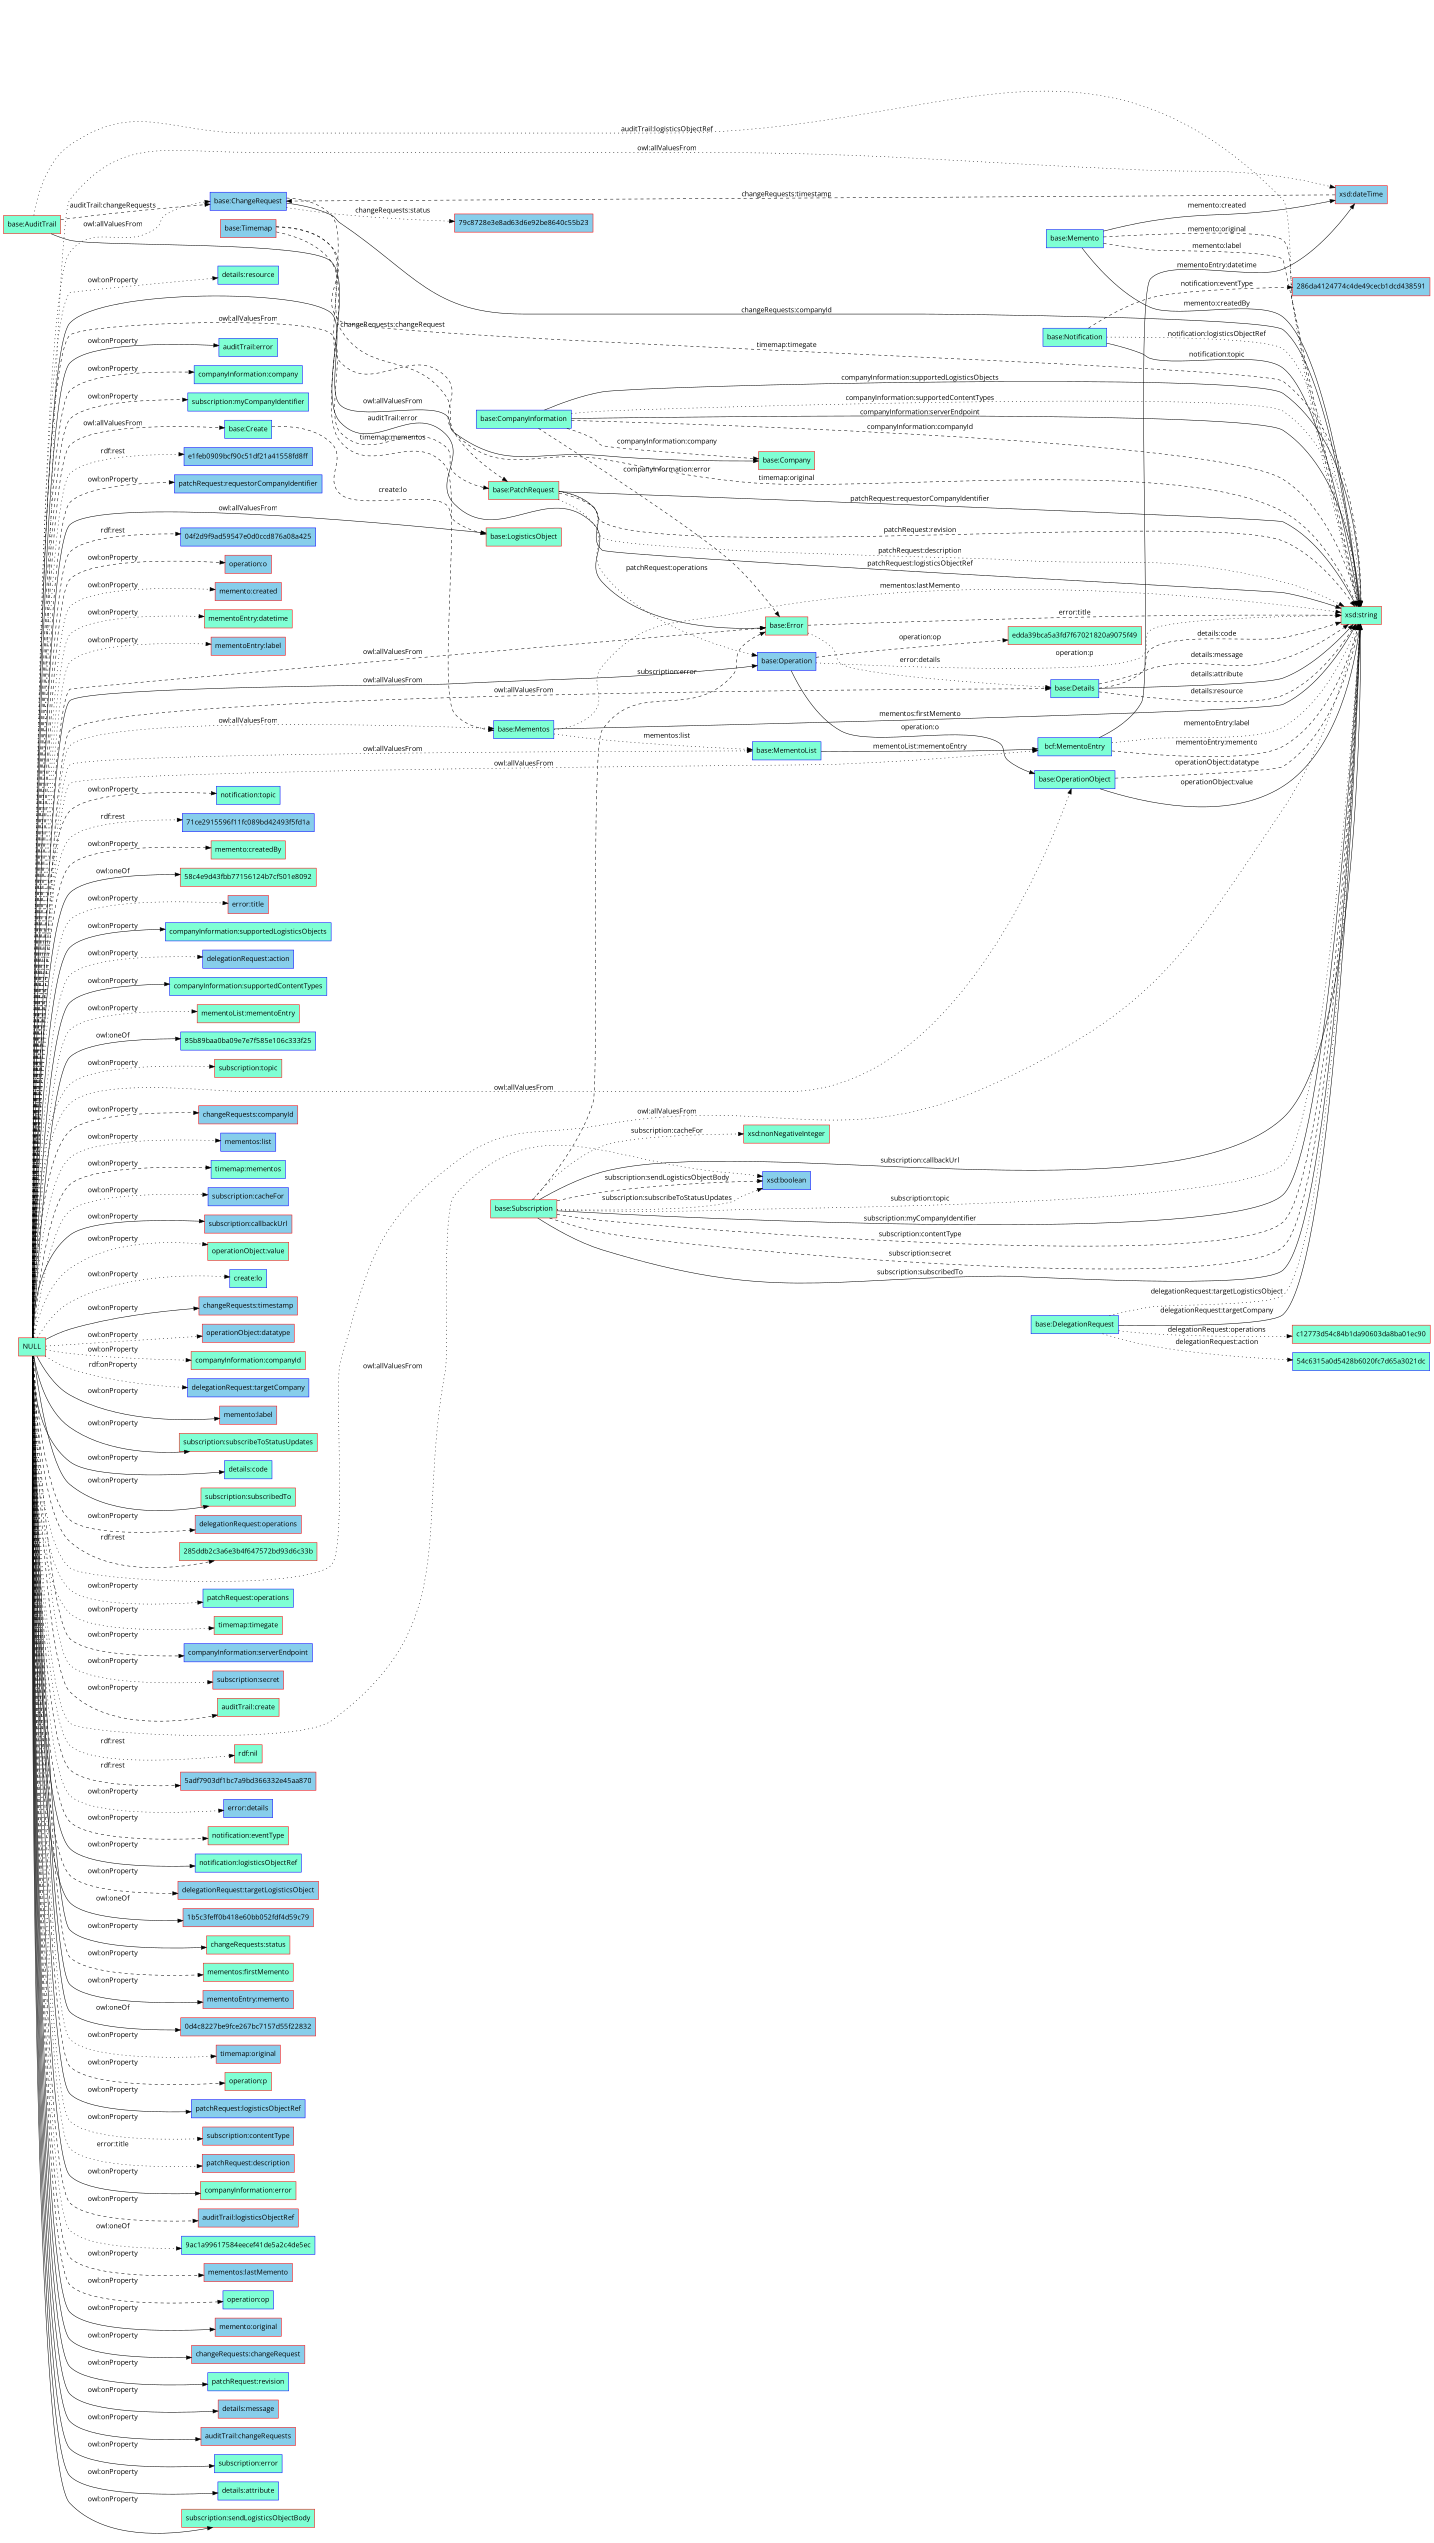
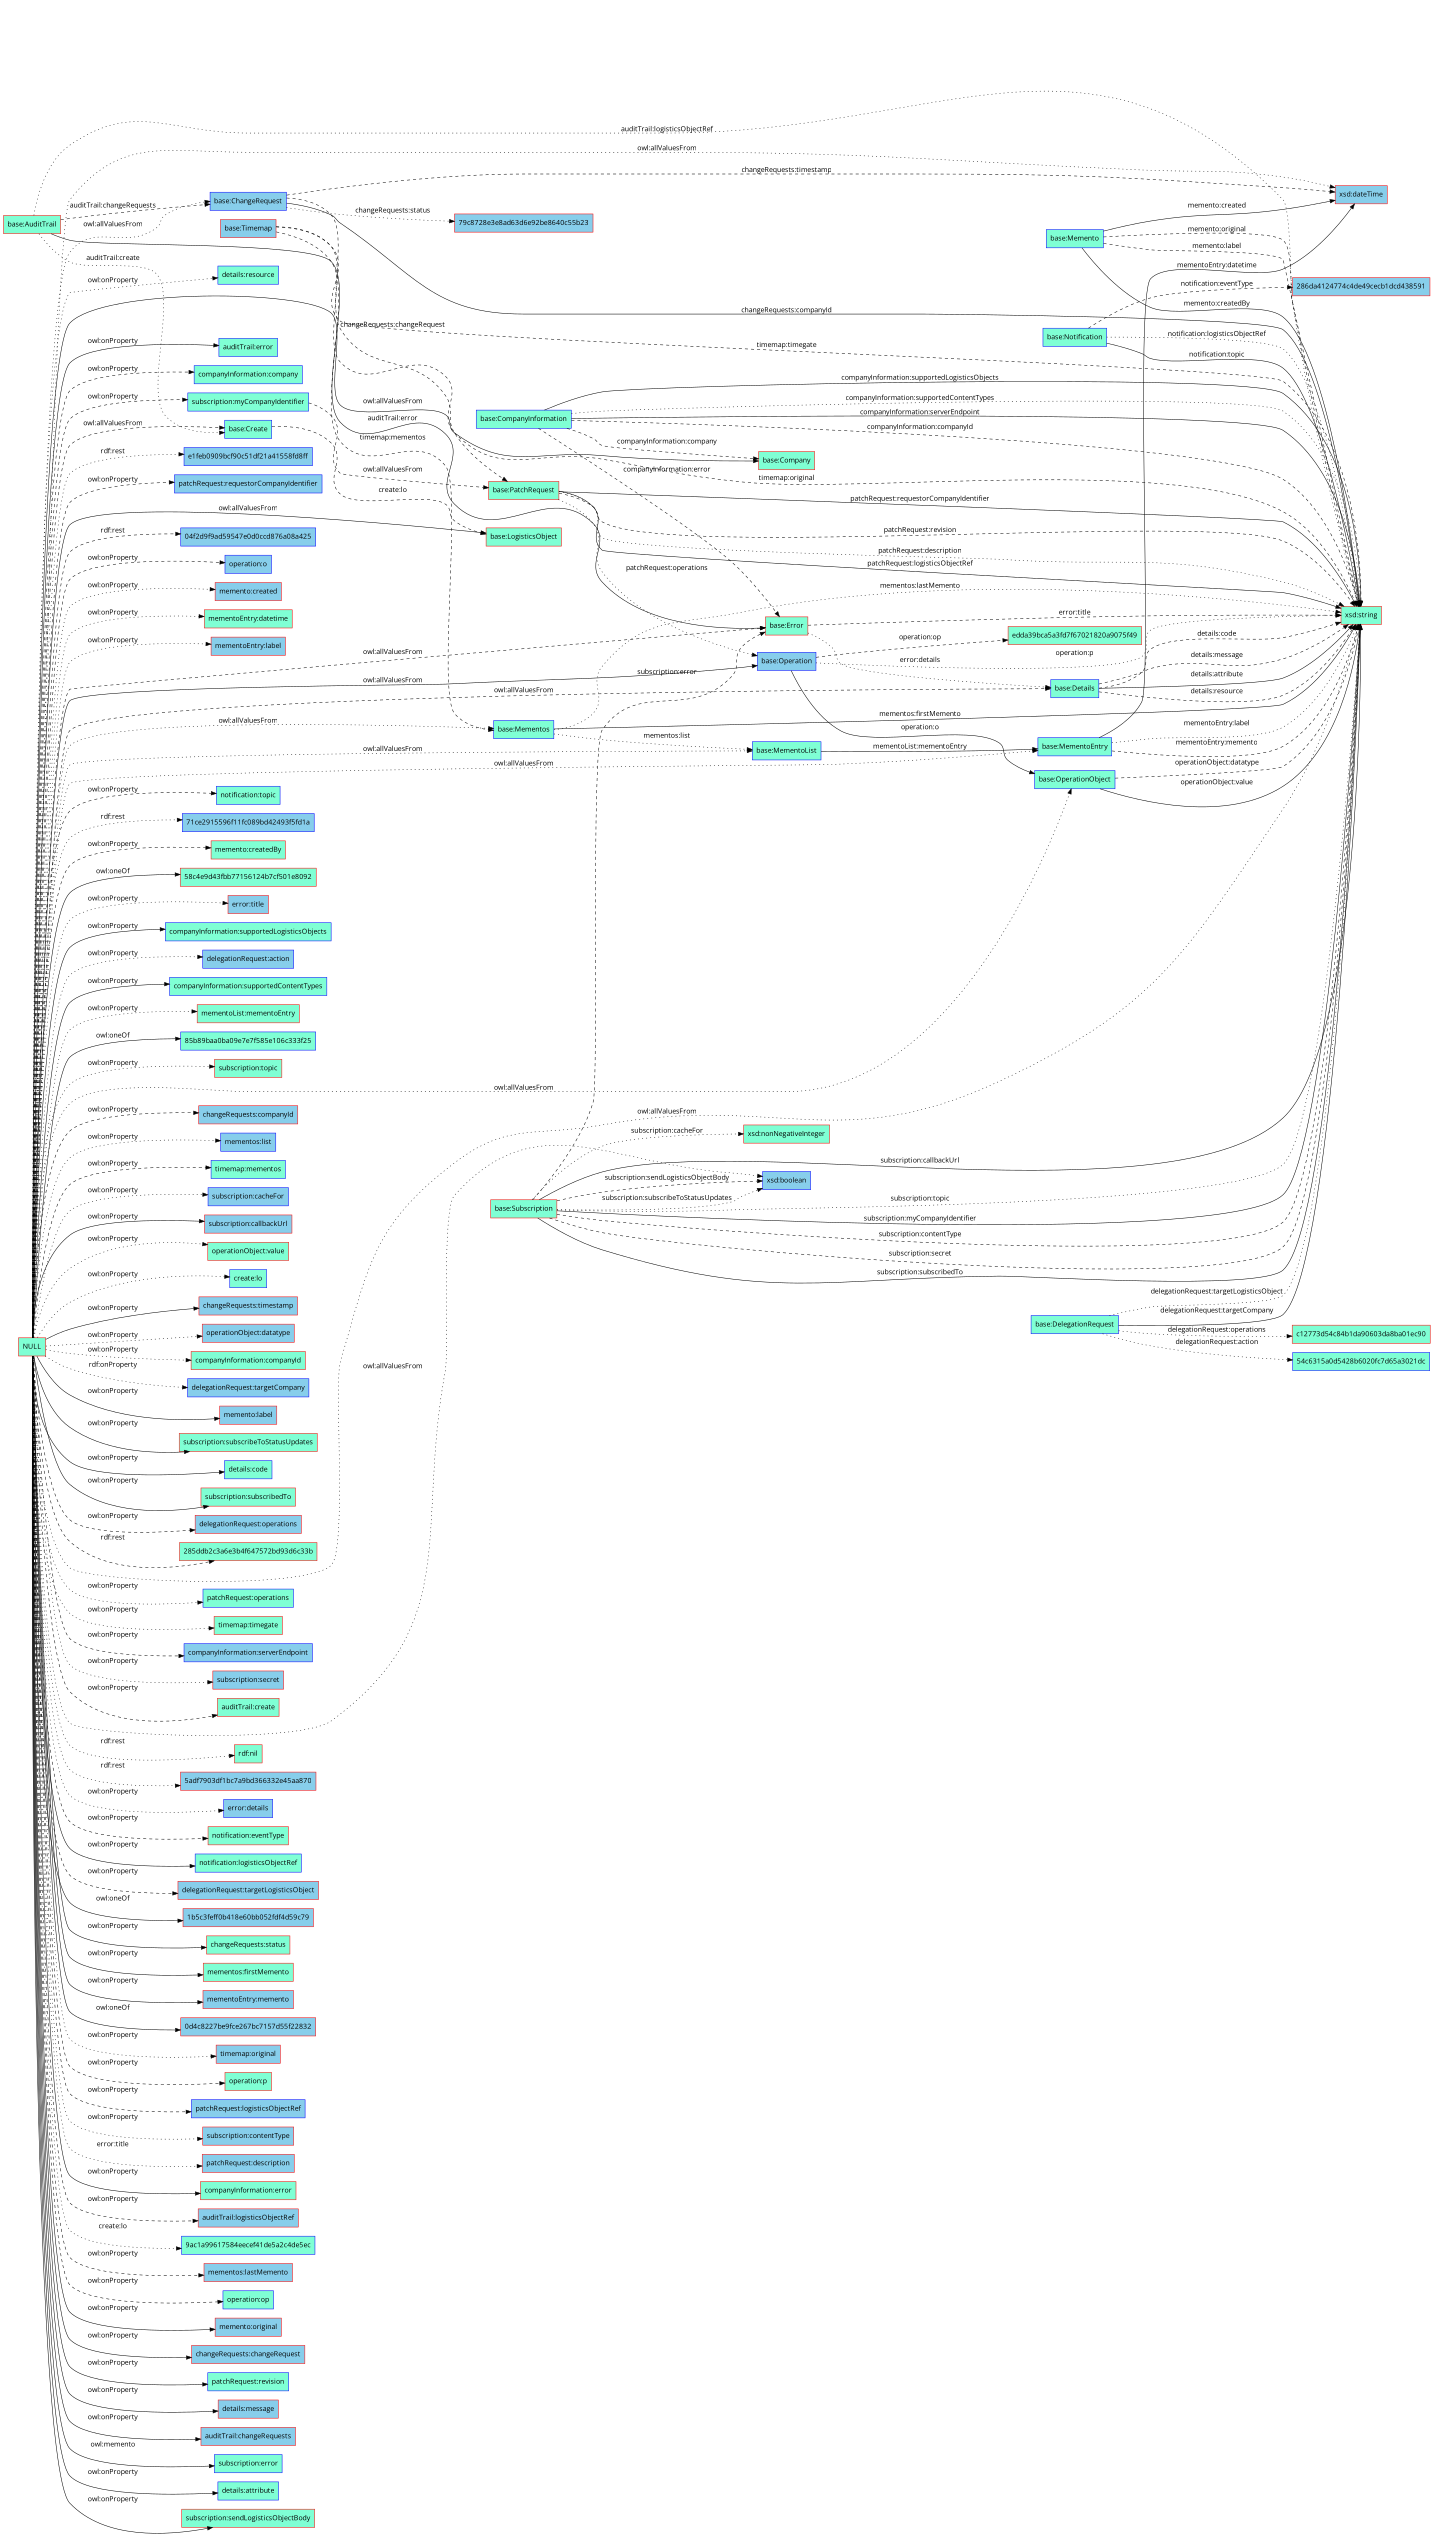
edge "xsd:dateTime" -> "base:ChangeRequest": reversed
edge "base:AuditTrail" -> "base:Create": added, label "auditTrail:create"
edge "NULL" -> "base:PatchRequest": now "subscription:myCompanyIdentifier" -> "base:PatchRequest"
node "operation:o": color red -> blue
node "bcf:MementoEntry": label "bcf:MementoEntry" -> "base:MementoEntry"
edge "NULL" -> "5adf7903df1bc7a9bd366332e45aa870": style dashed -> dotted
edge "NULL" -> "mementos:firstMemento": style dashed -> solid
edge "NULL" -> "patchRequest:logisticsObjectRef": style solid -> dashed
edge "NULL" -> "9ac1a99617584eecef41de5a2c4de5ec": label "owl:oneOf" -> "create:lo"
edge "NULL" -> "subscription:error": label "owl:onProperty" -> "owl:memento"
